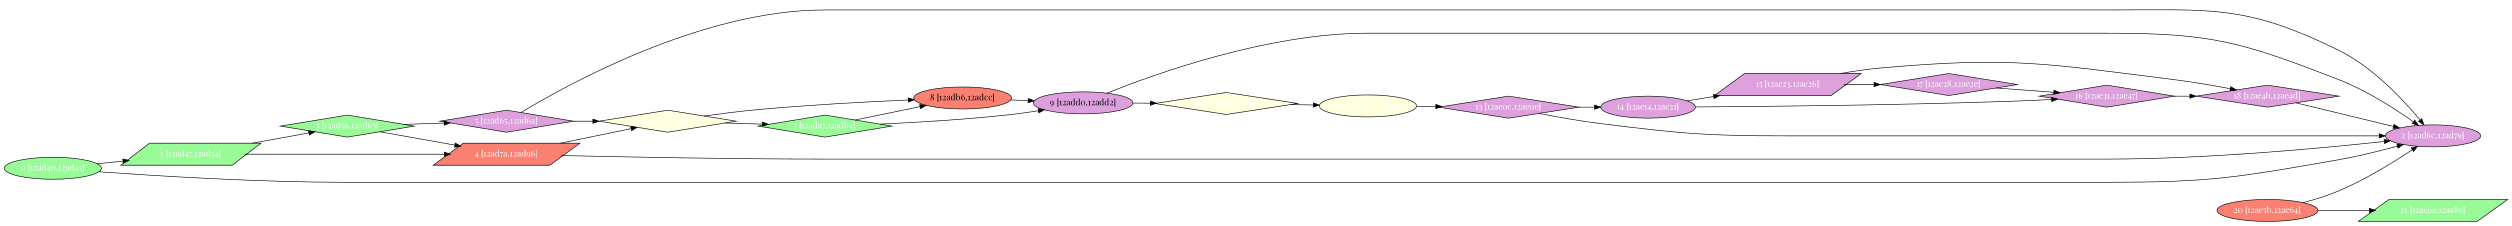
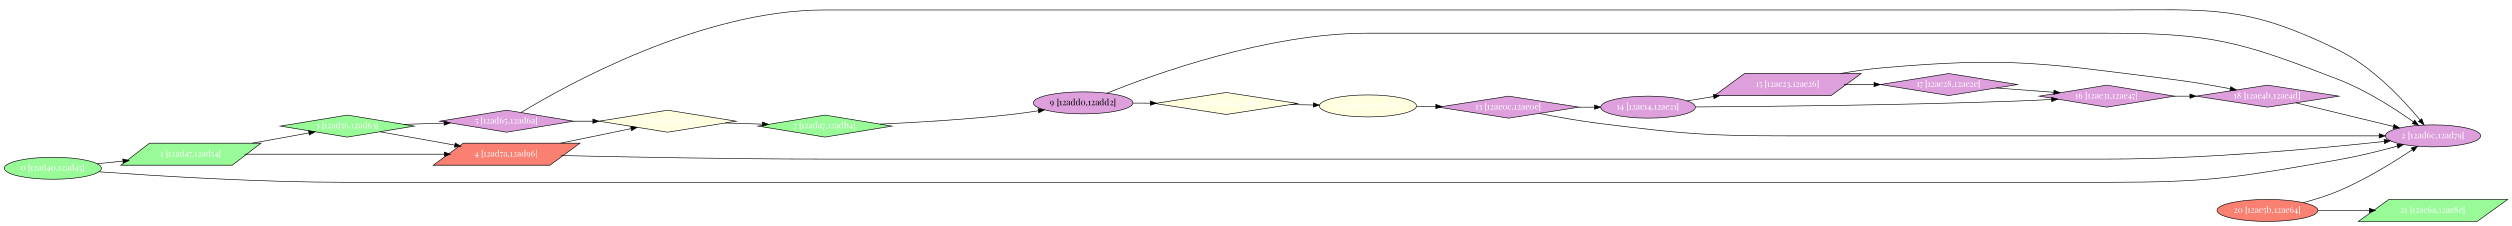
node "8 [12adb6,12adcc]": removed
